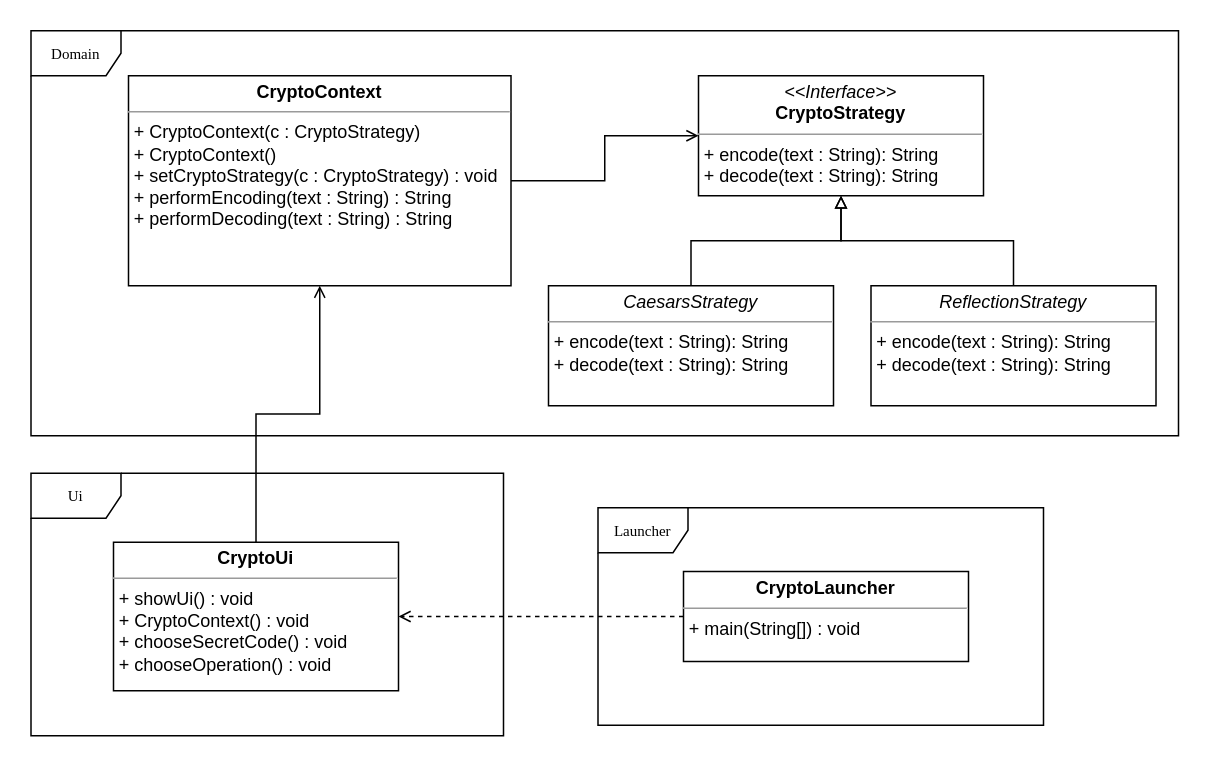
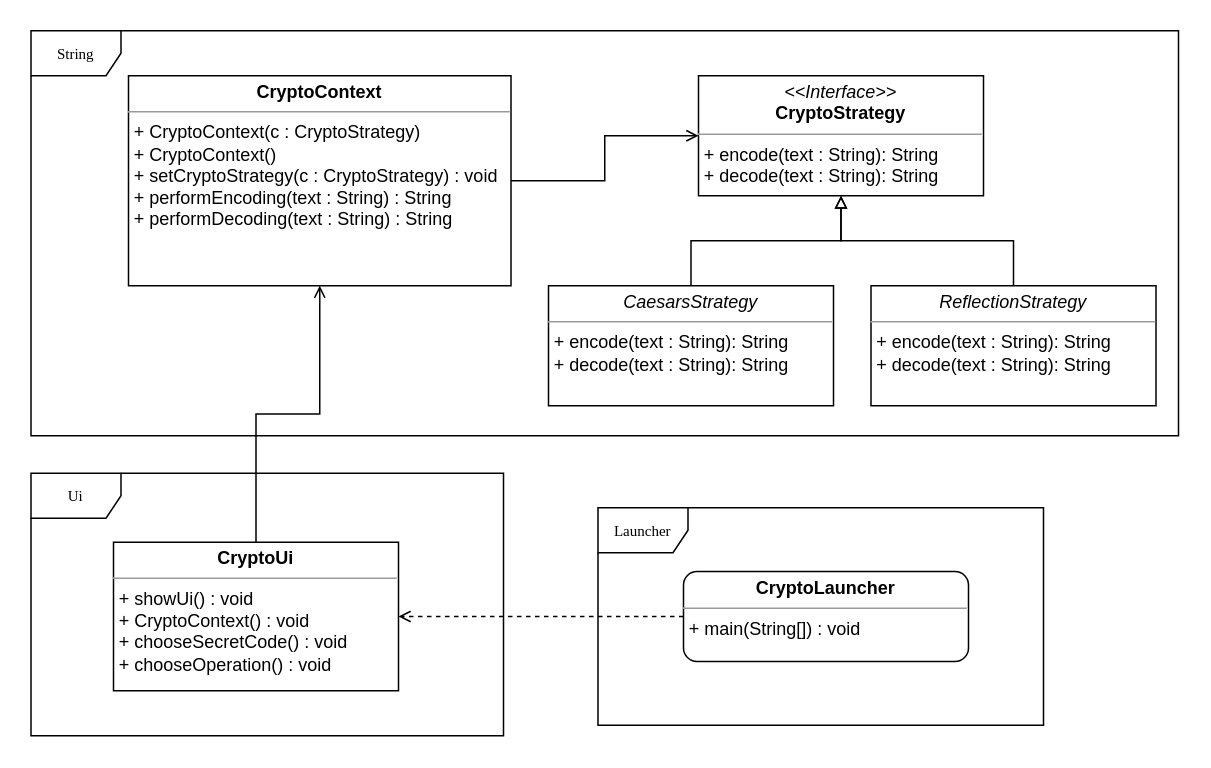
node "Domain": label "Domain" -> "String"
node "CryptoLauncher + main(String[]) : void": shape rectangle -> rounded rectangle
